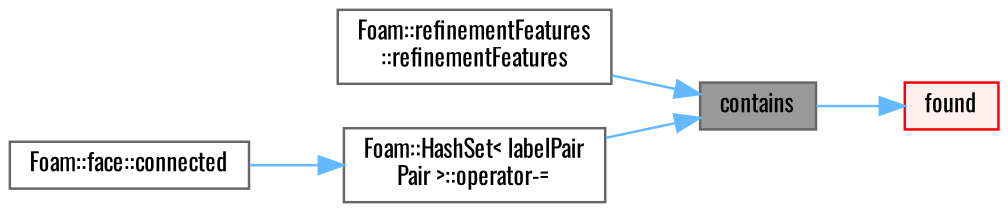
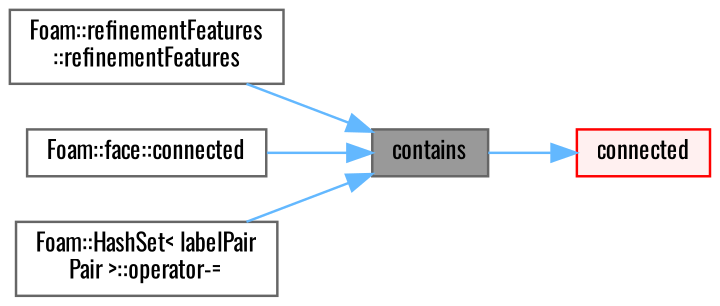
node "found": label "found" -> "connected"
edge "Foam::face::connected" -> "Foam::HashSet< labelPair Pair >::operator-=": now "Foam::face::connected" -> "contains"
